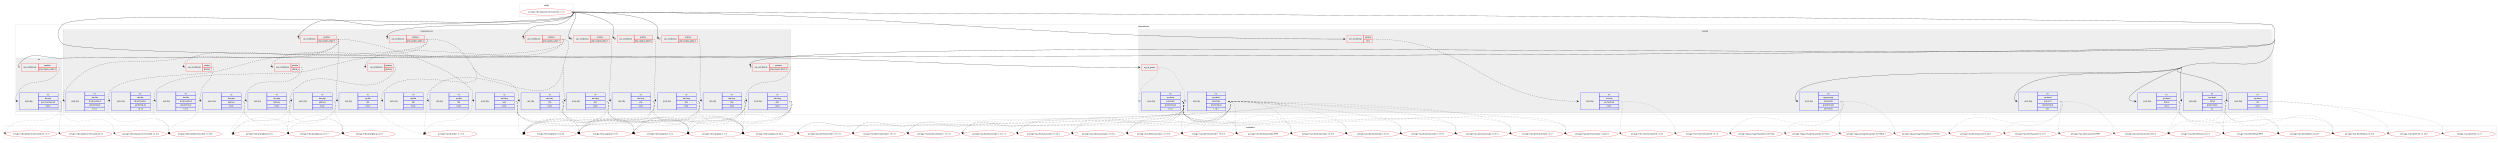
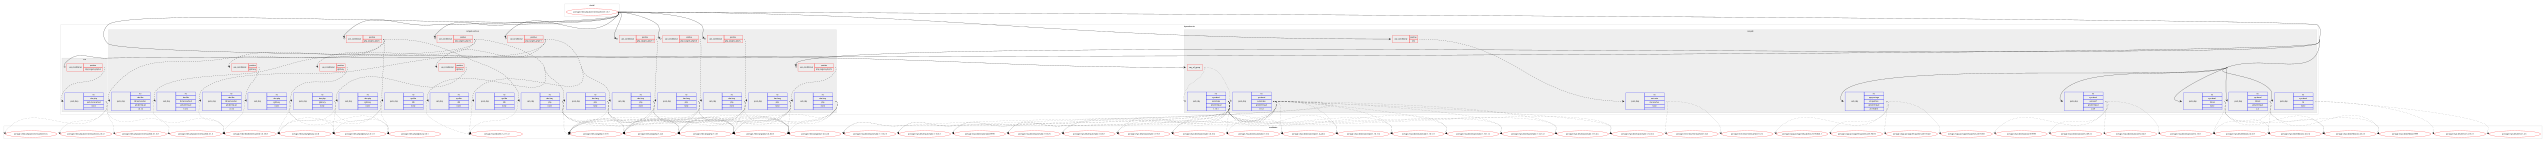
node "portage://dev-php/pecl-memcached-3.1.3": added
